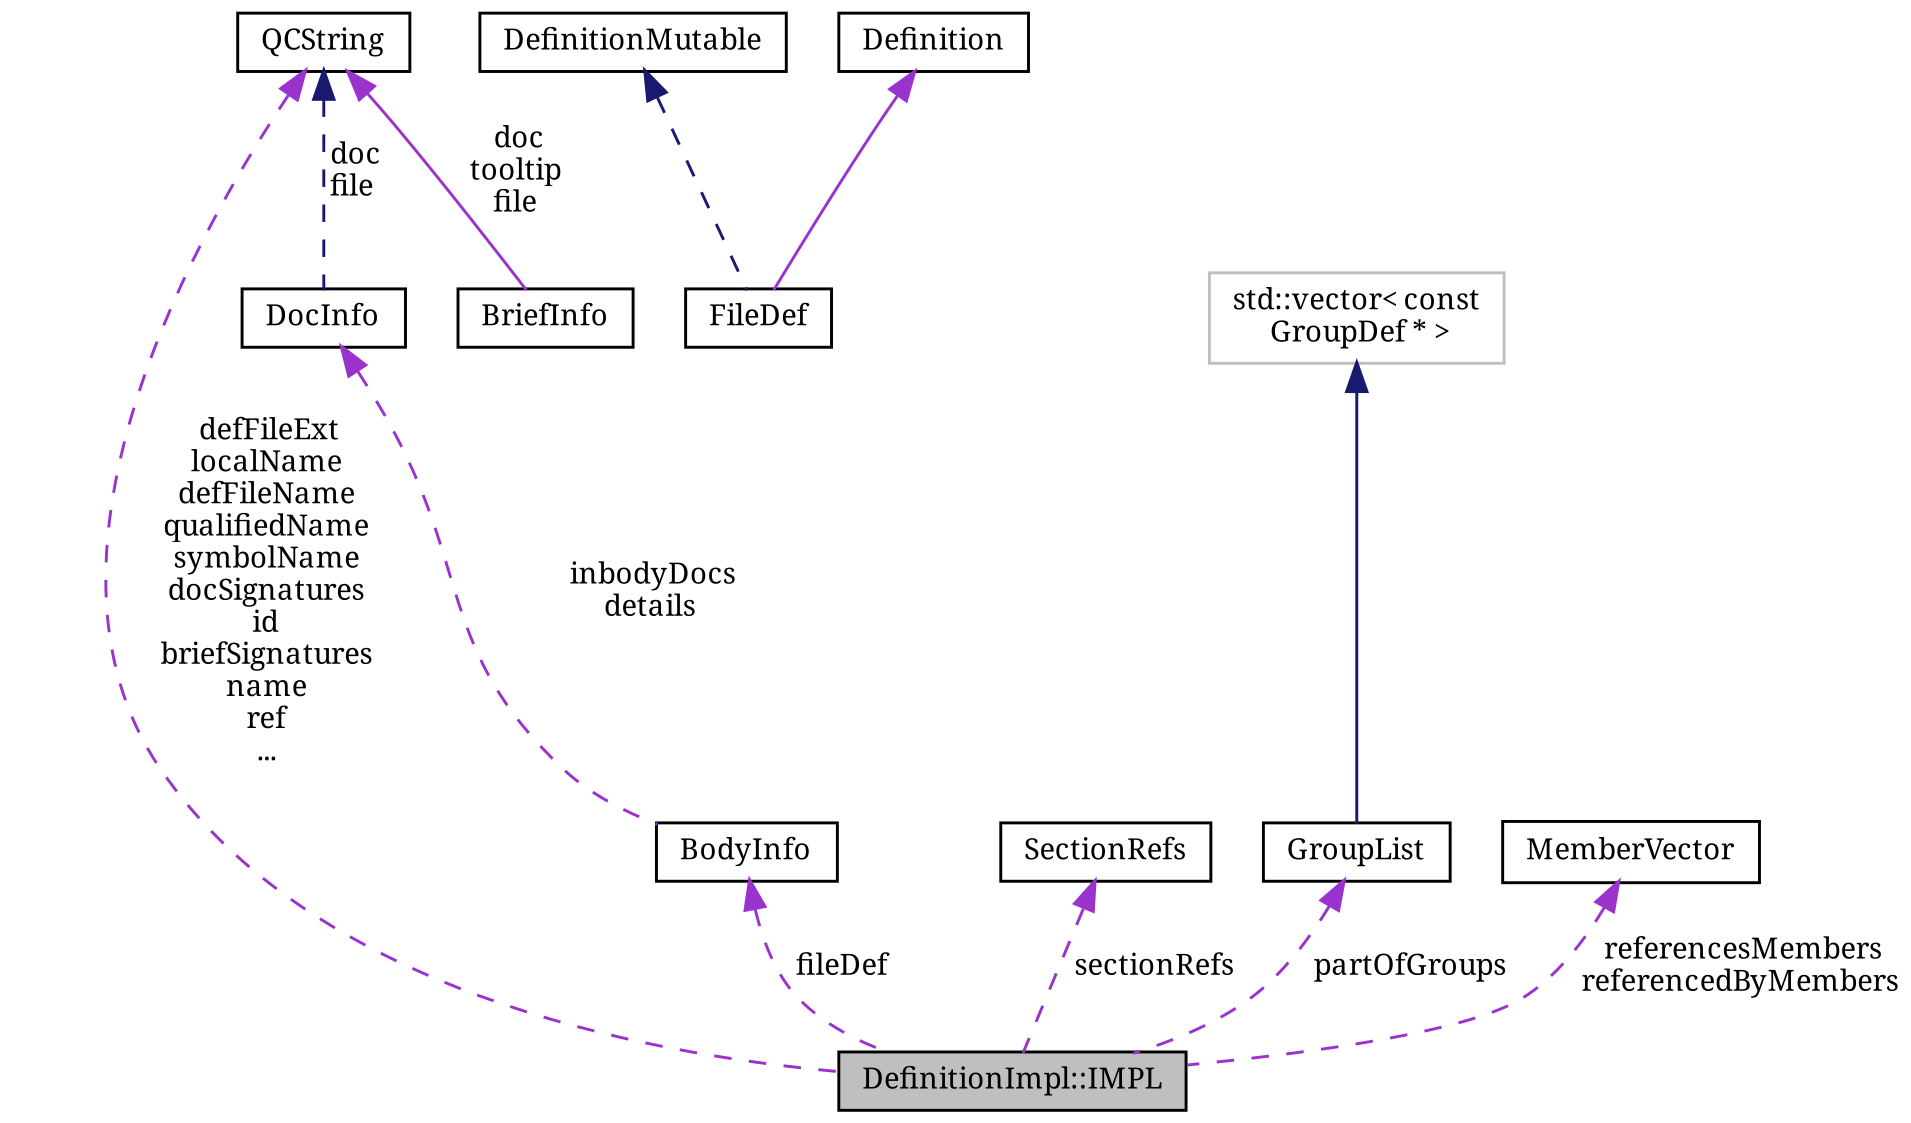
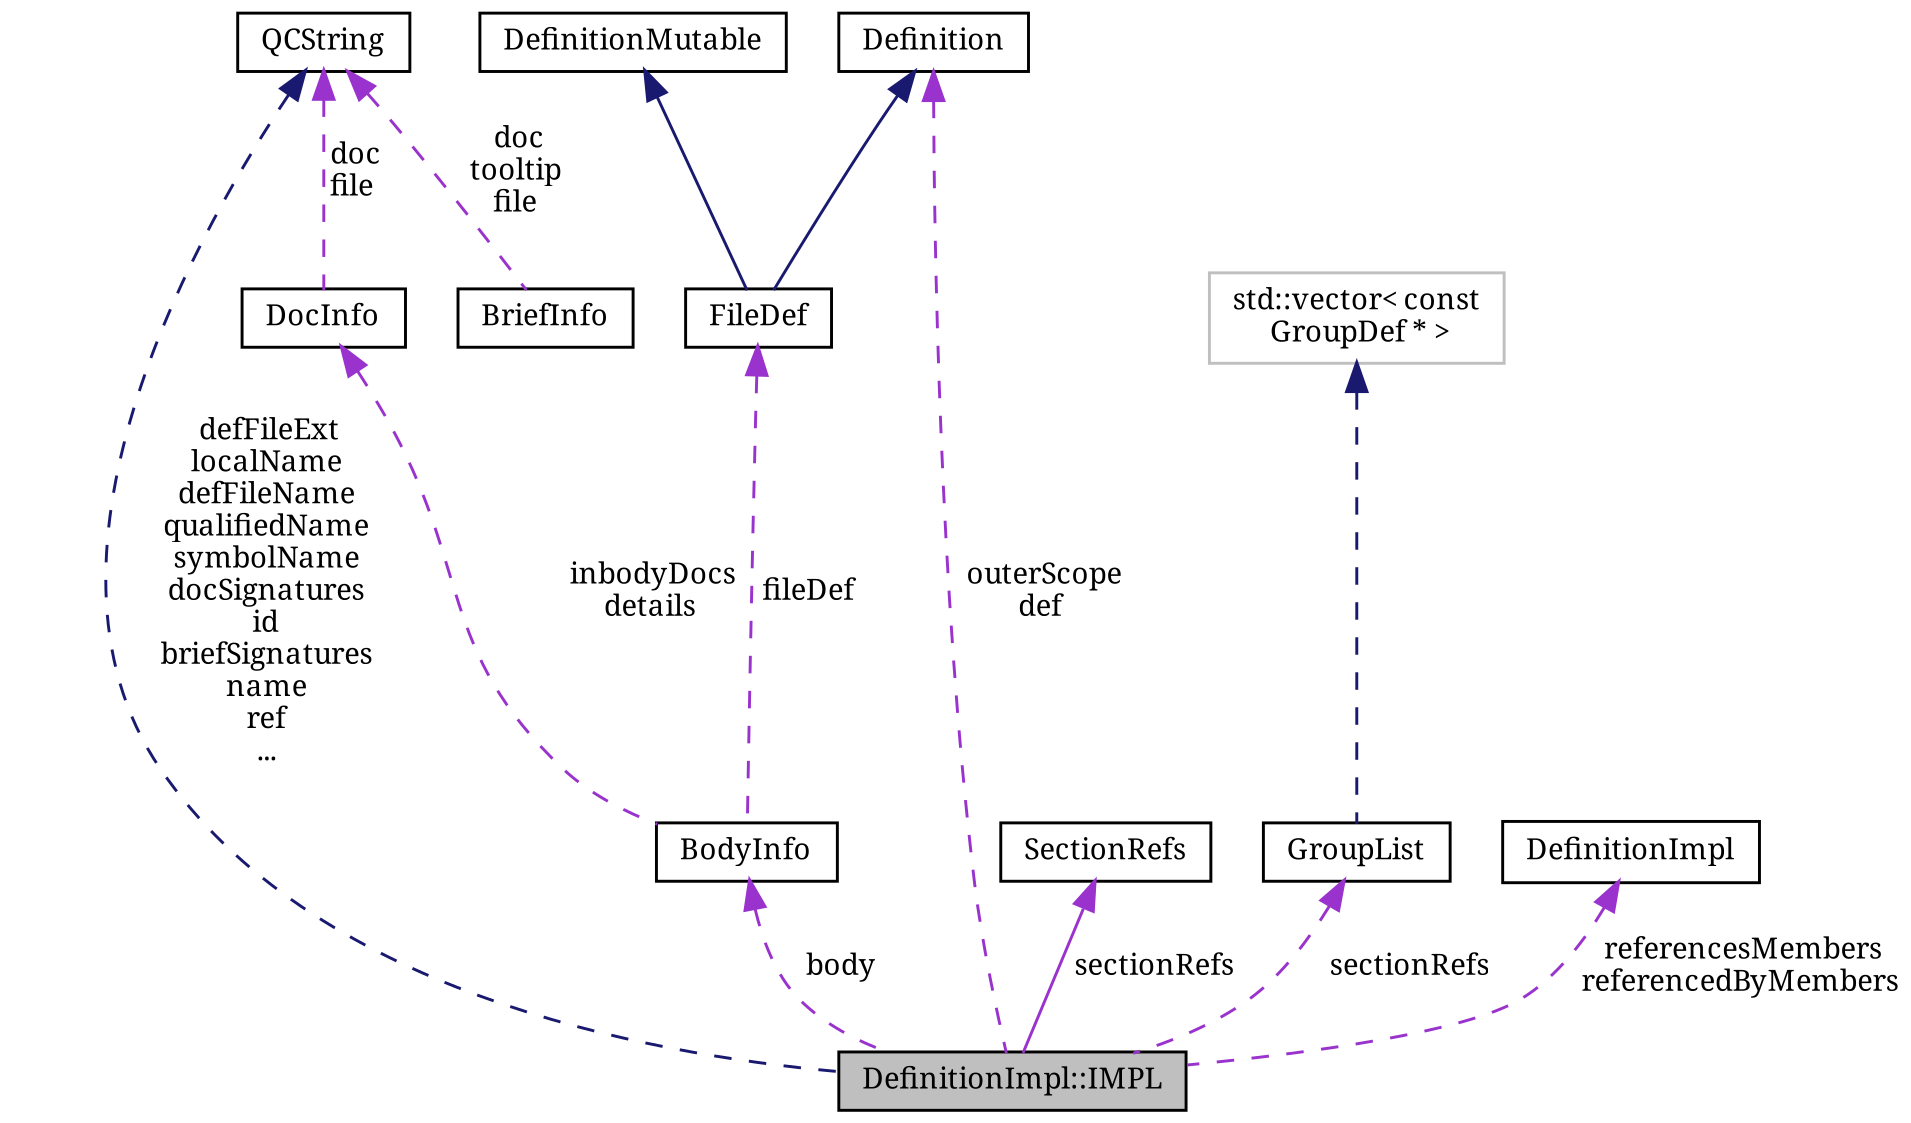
edge "BriefInfo" -> "QCString": style solid -> dashed
edge "FileDef" -> "Definition": color darkorchid3 -> midnightblue
edge "FileDef" -> "DefinitionMutable": style dashed -> solid
edge "DocInfo" -> "QCString": color midnightblue -> darkorchid3
edge "DefinitionImpl::IMPL" -> "Definition": added, label "outerScope def"
edge "BodyInfo" -> "FileDef": added, label "fileDef"
edge "GroupList" -> "std::vector< const GroupDef * >": style solid -> dashed
edge "DefinitionImpl::IMPL" -> "QCString": color darkorchid3 -> midnightblue
node "MemberVector": label "MemberVector" -> "DefinitionImpl"
edge "DefinitionImpl::IMPL" -> "BodyInfo": label " fileDef" -> " body"
edge "DefinitionImpl::IMPL" -> "GroupList": label " partOfGroups" -> " sectionRefs"
edge "DefinitionImpl::IMPL" -> "SectionRefs": style dashed -> solid
